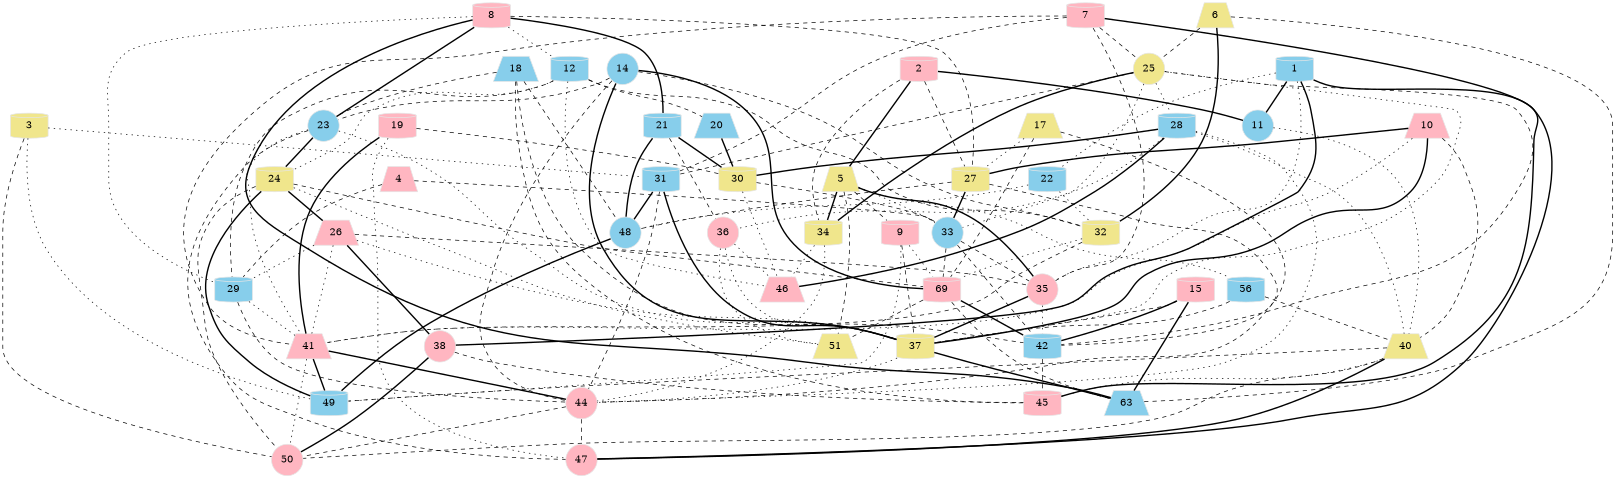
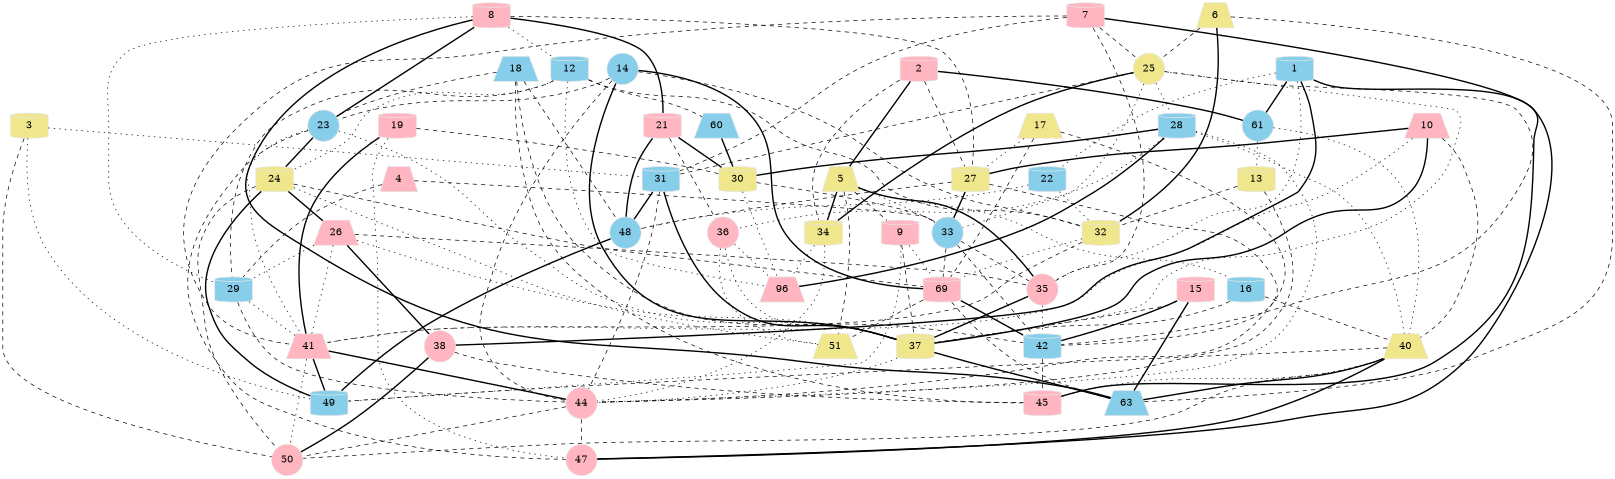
node "21": fillcolor skyblue -> lightpink
node "20": label "20" -> "60"
node "11": label "11" -> "61"
node "13": added
node "46": label "46" -> "96"
node "56": label "56" -> "16"
edge "40" -- "63": added
